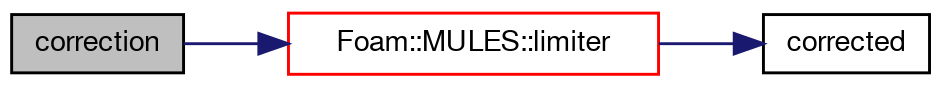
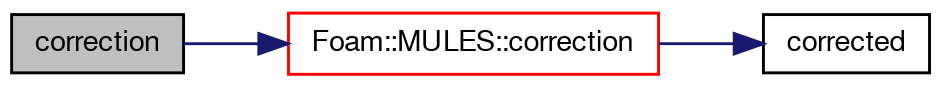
node "Foam::MULES::limiter": label "Foam::MULES::limiter" -> "Foam::MULES::correction"
